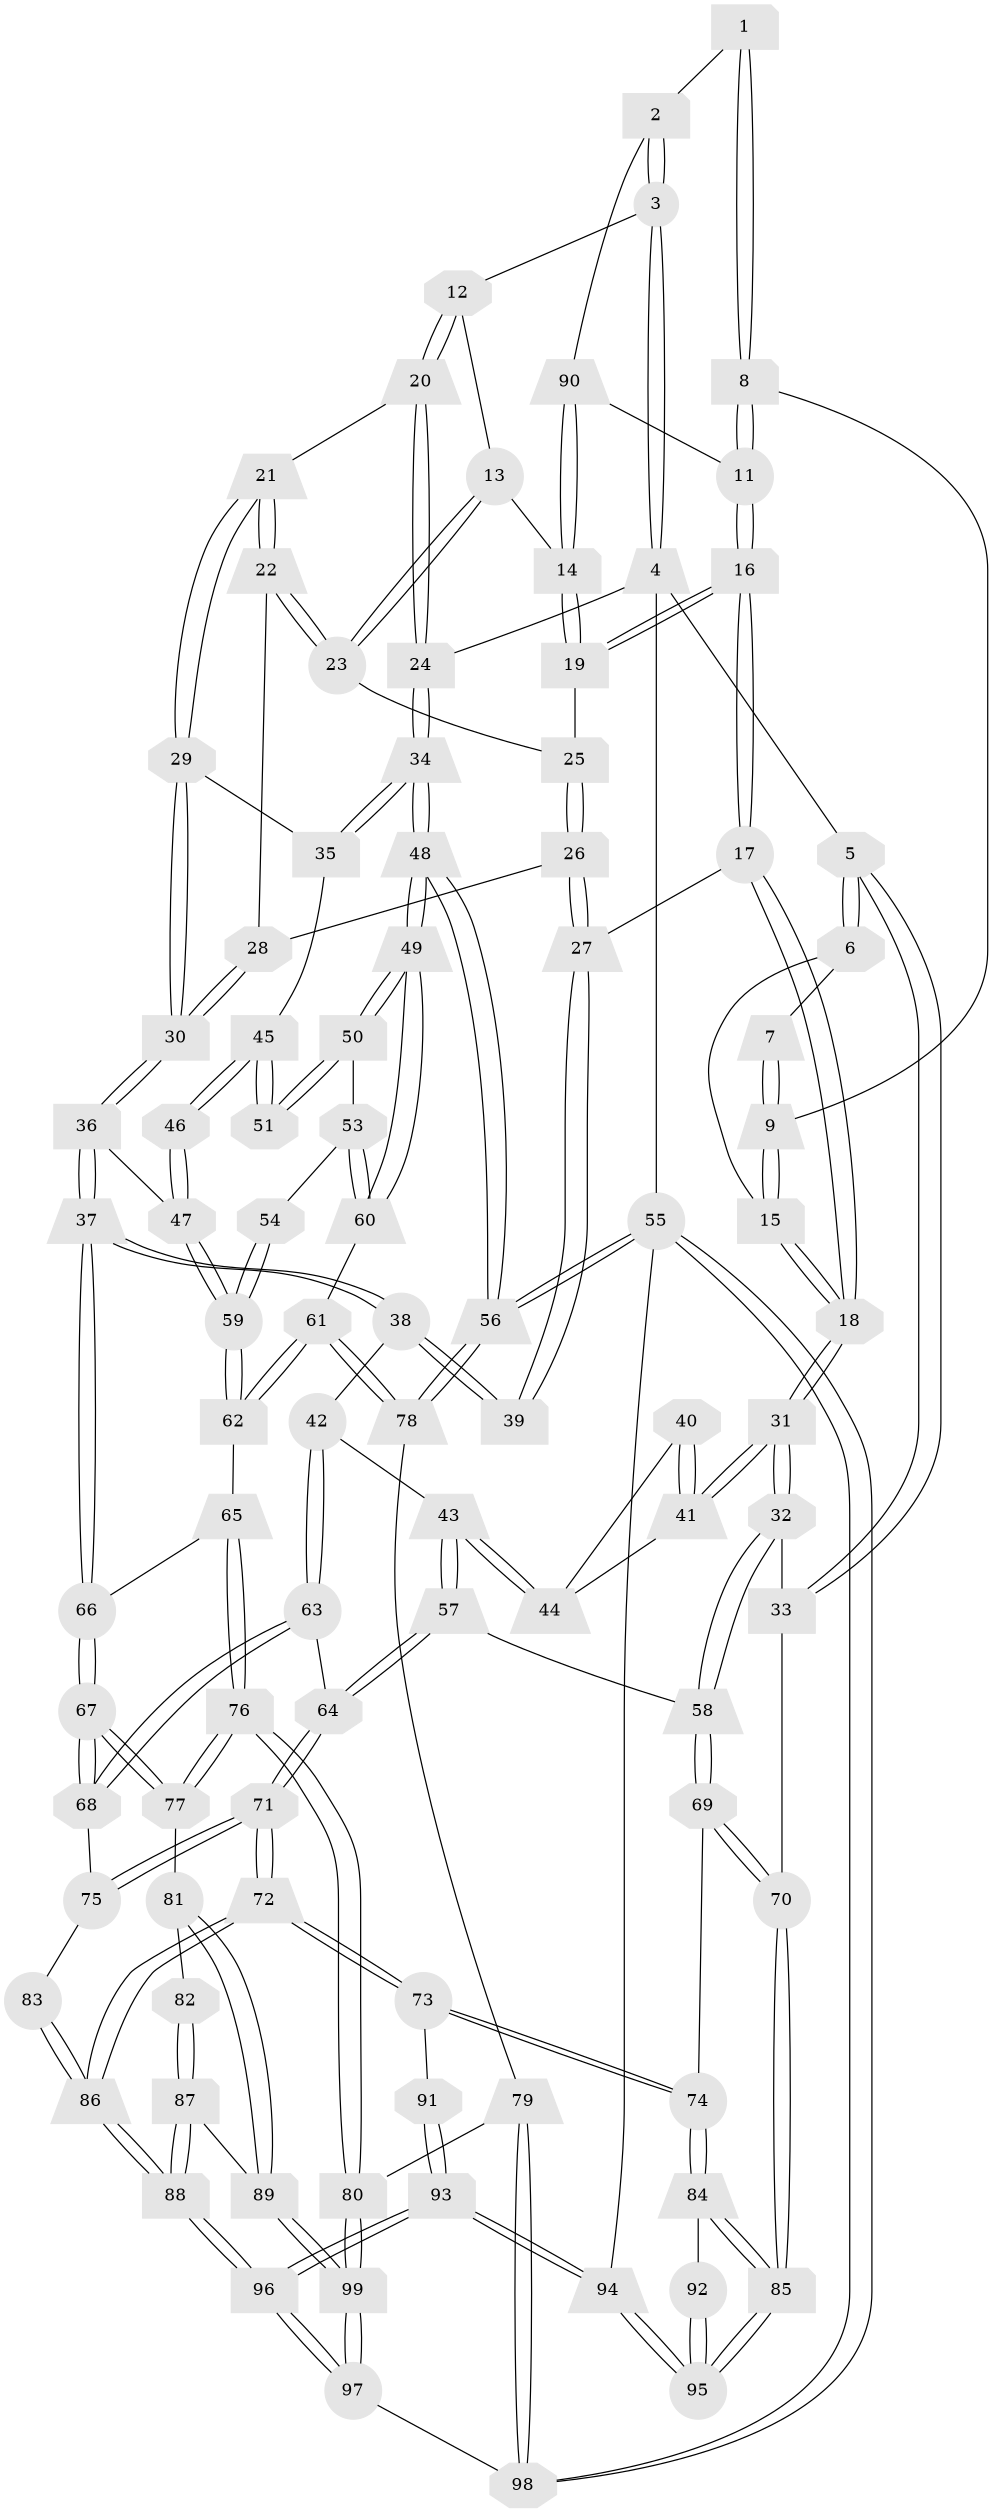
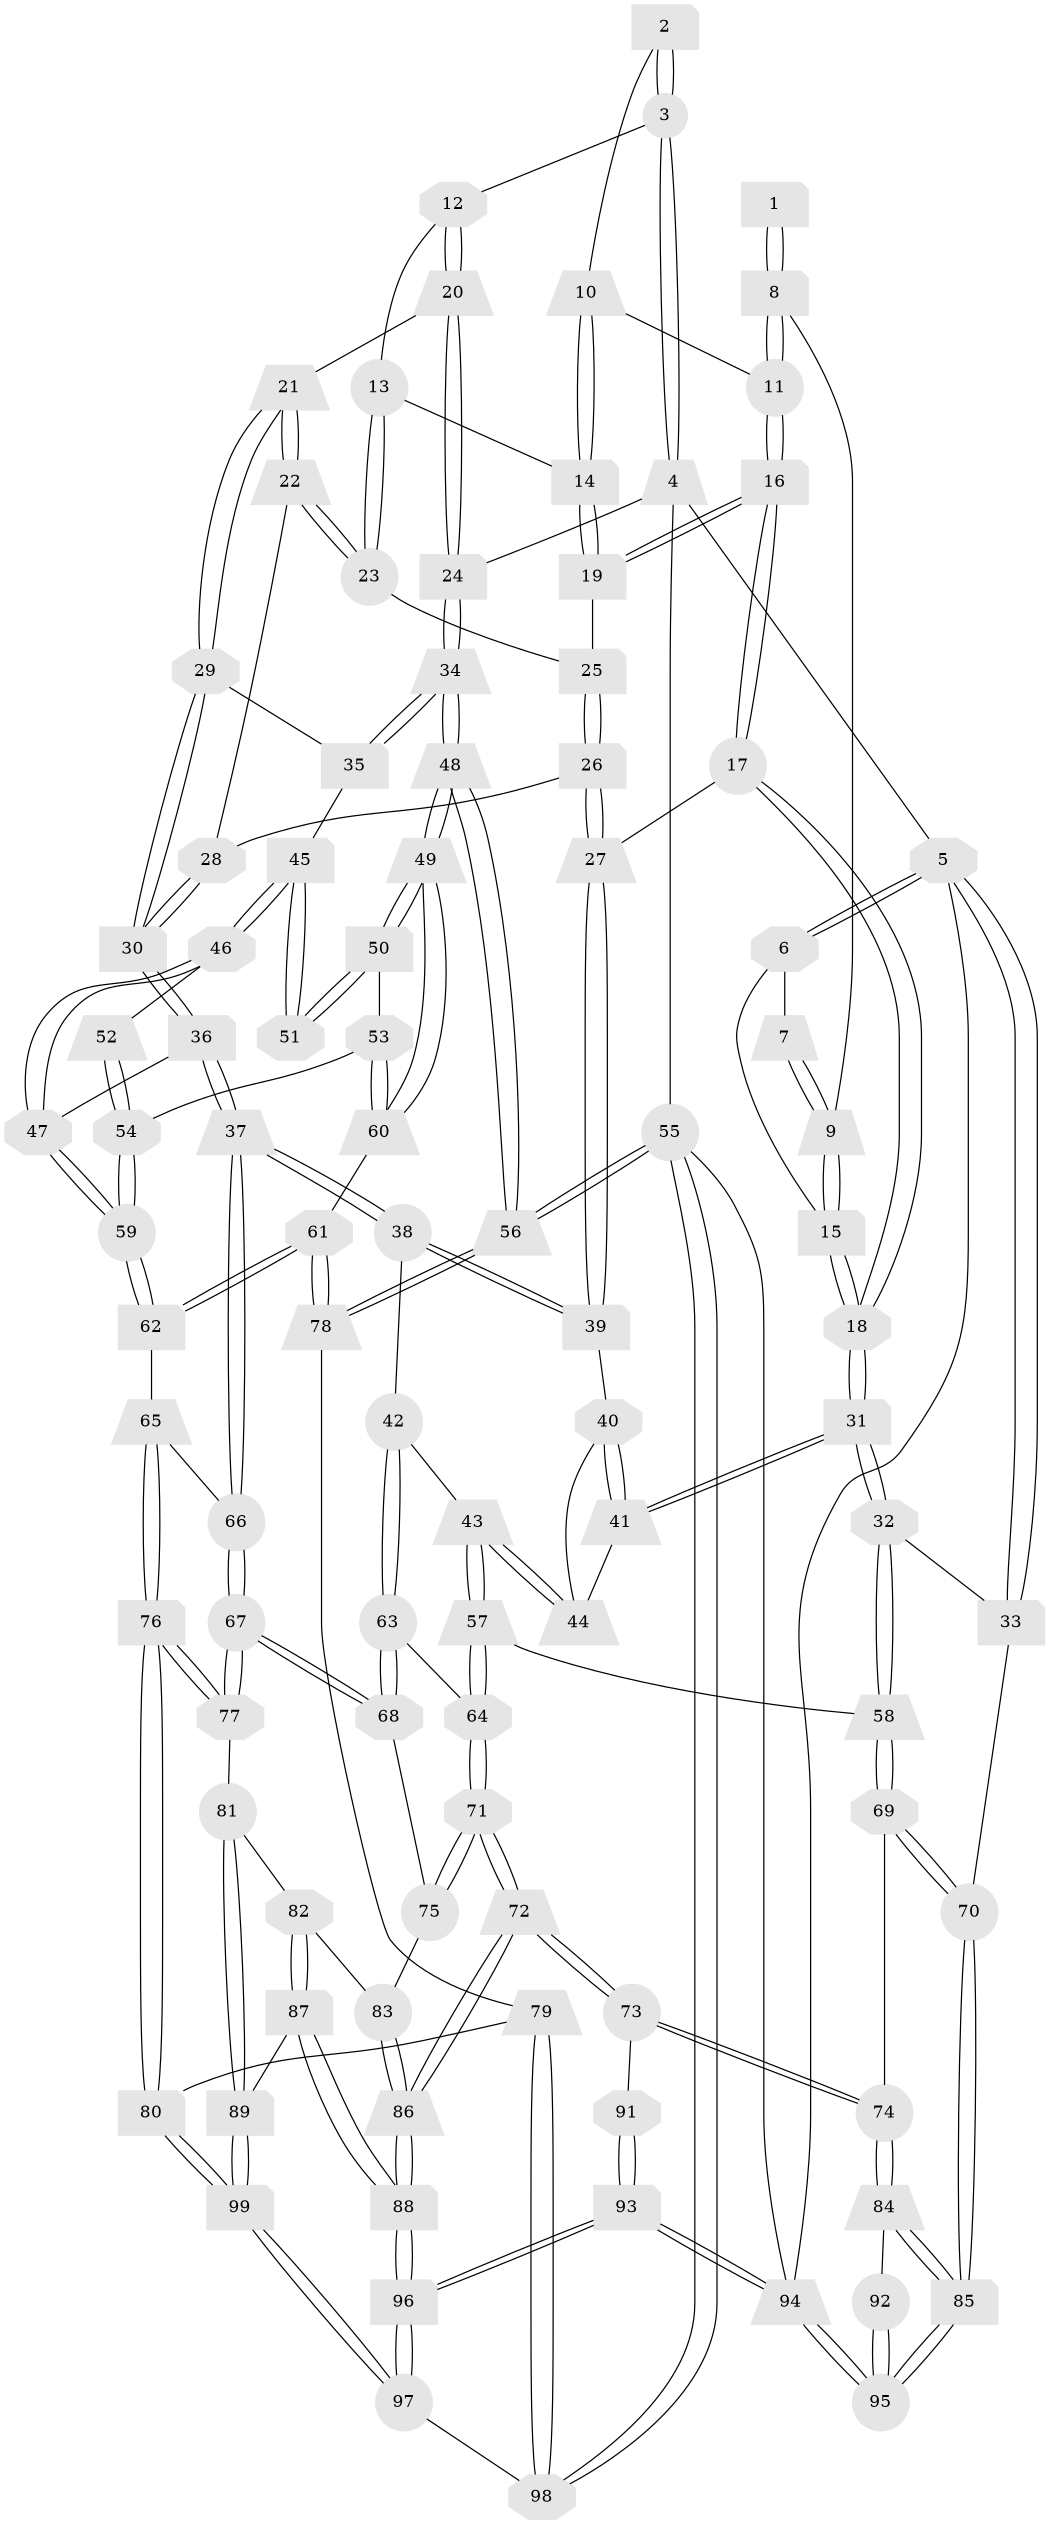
edge "1" -- "2": removed
node "90": label "90" -> "10"
node "52": added
edge "39" -- "40": added
edge "5" -- "94": added
edge "82" -- "83": added
